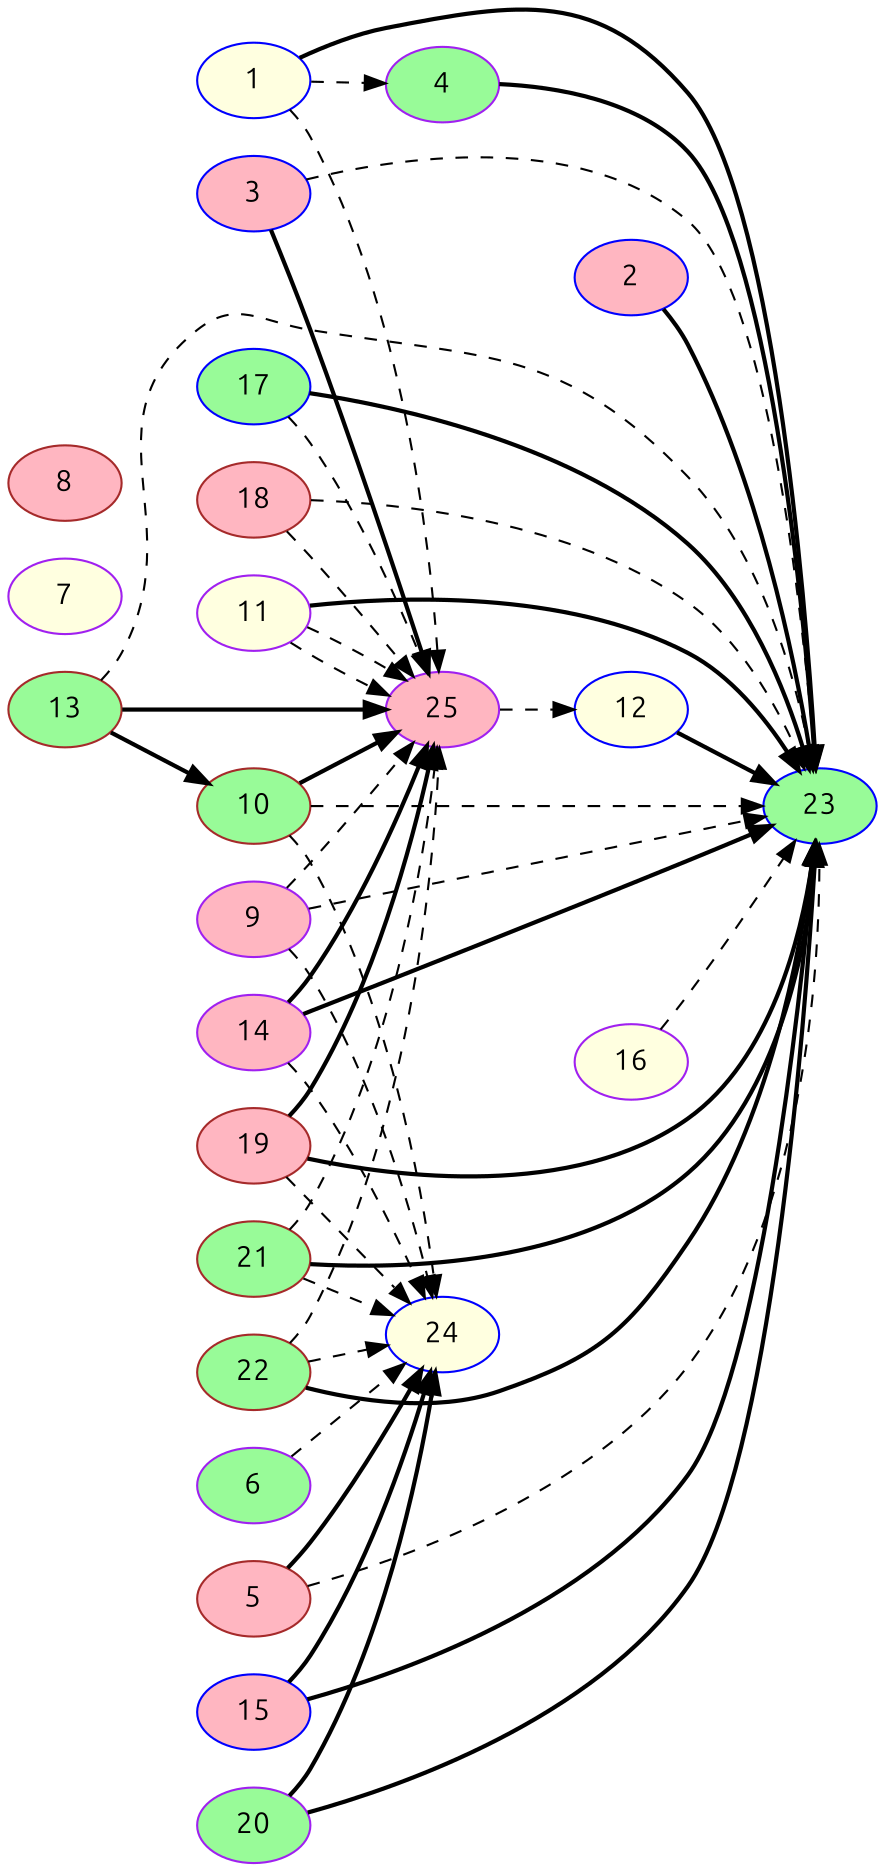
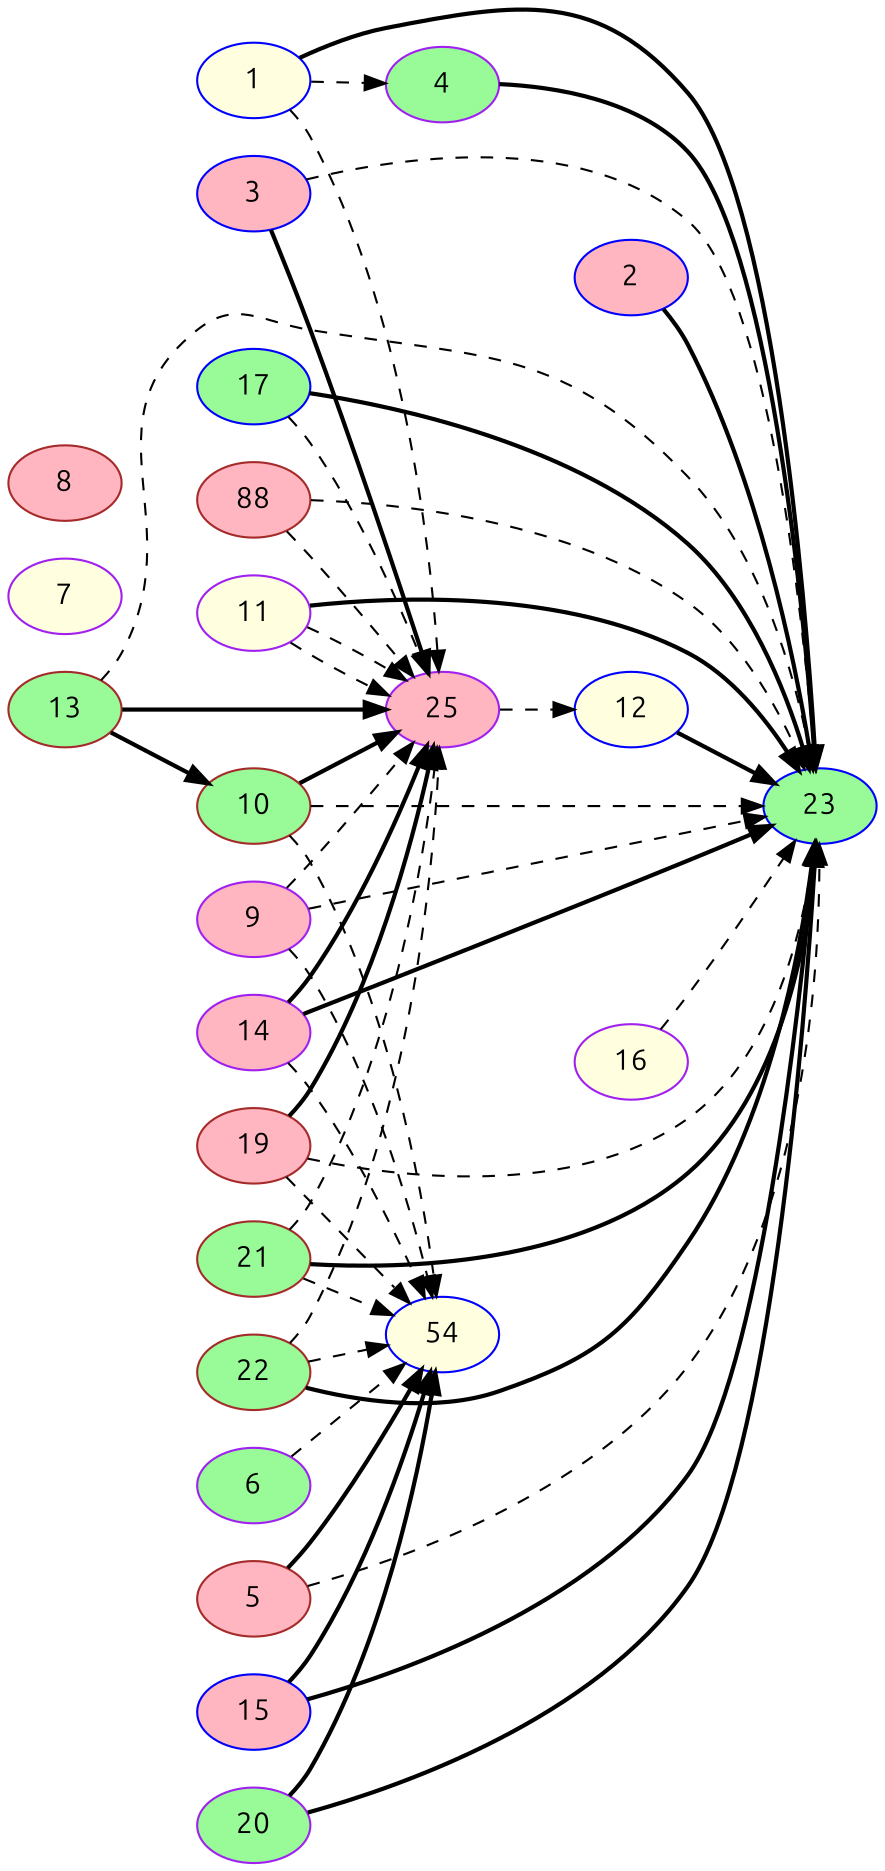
node "18": label "18" -> "88"
edge "19" -> "23": style bold -> dashed
node "24": label "24" -> "54"
